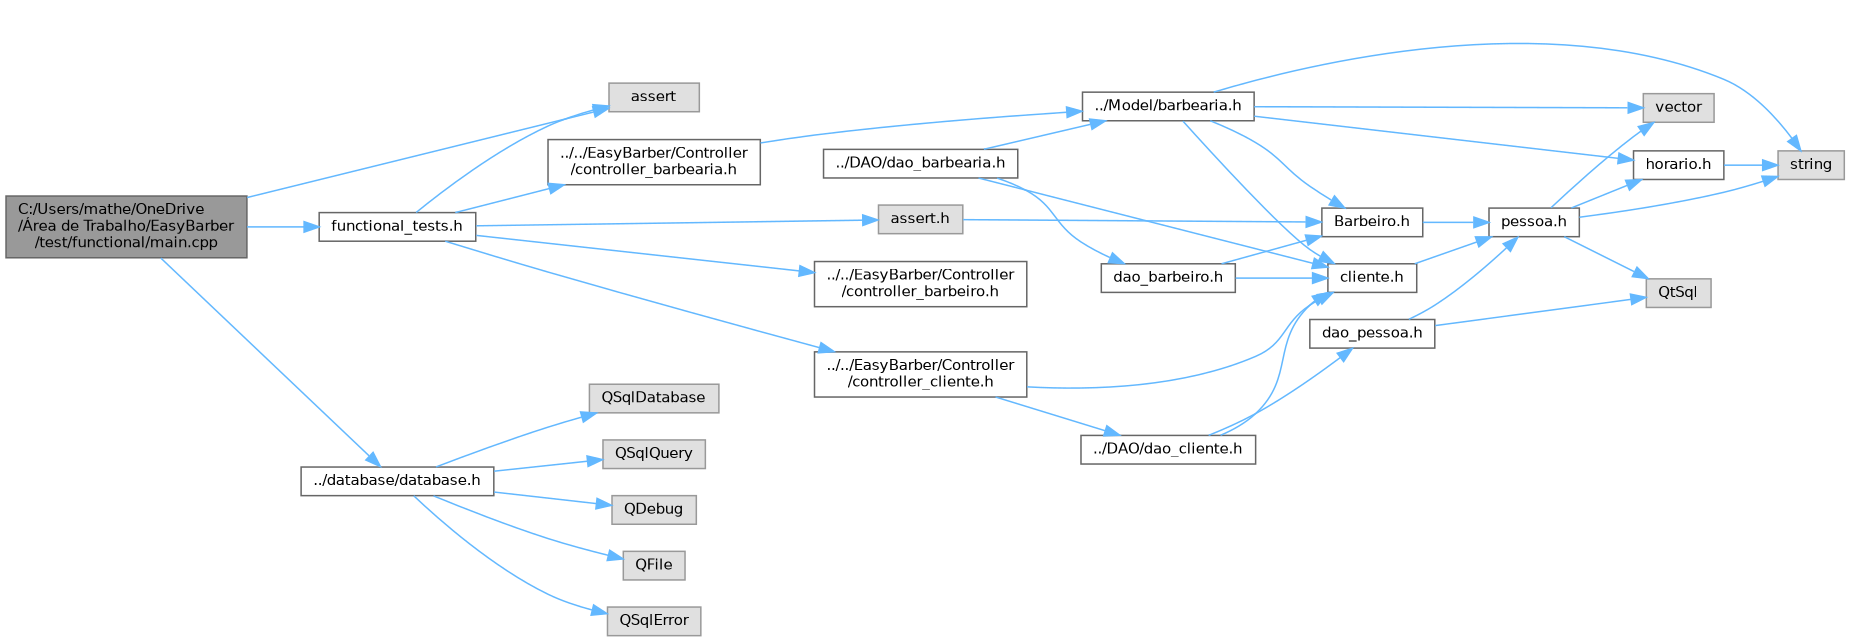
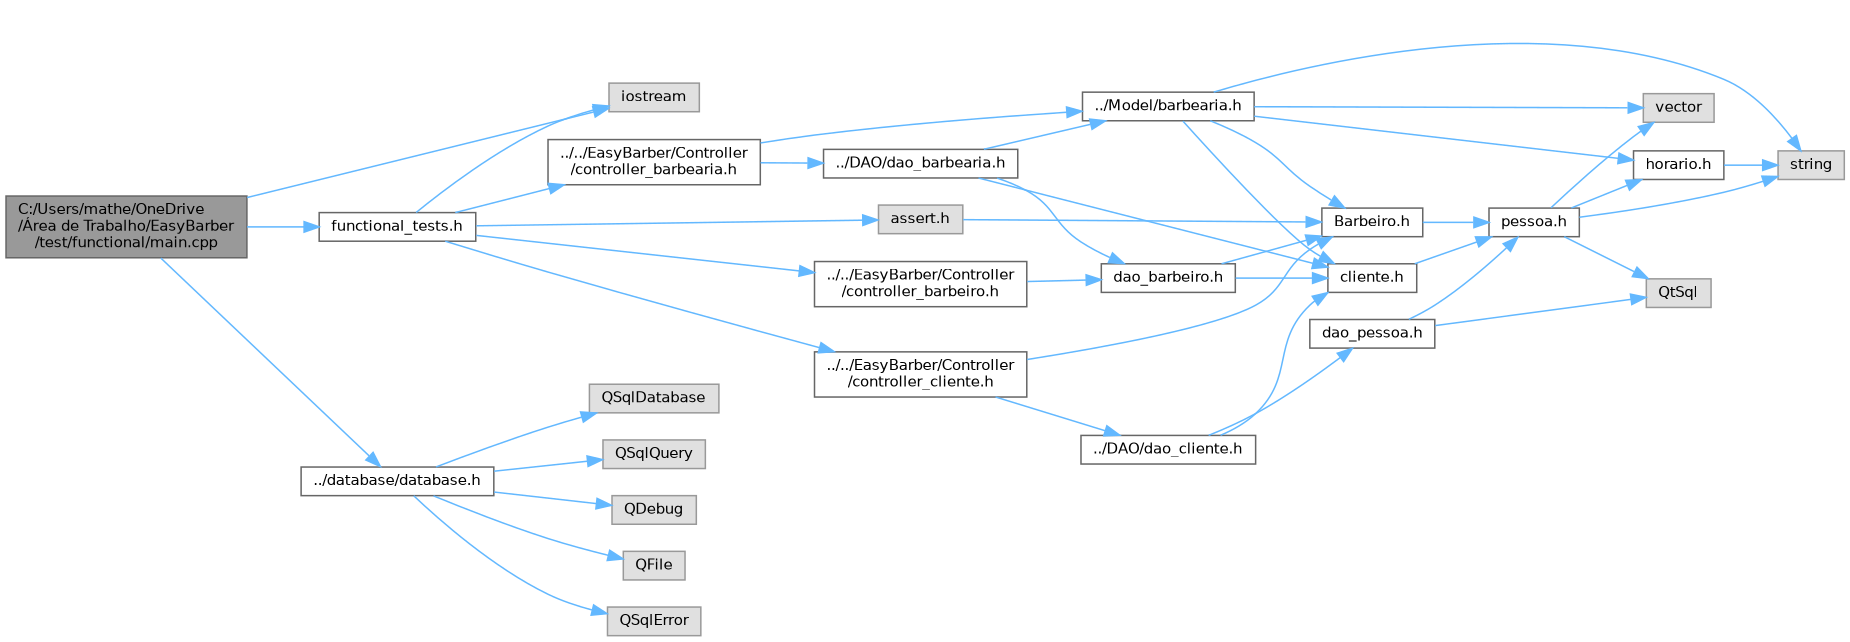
node "assert": label "assert" -> "iostream"
edge "../../EasyBarber/Controller /controller_barbearia.h" -> "../DAO/dao_barbearia.h": added
edge "../../EasyBarber/Controller /controller_barbeiro.h" -> "dao_barbeiro.h": added
edge "../../EasyBarber/Controller /controller_cliente.h" -> "cliente.h": now "../../EasyBarber/Controller /controller_cliente.h" -> "Barbeiro.h"
